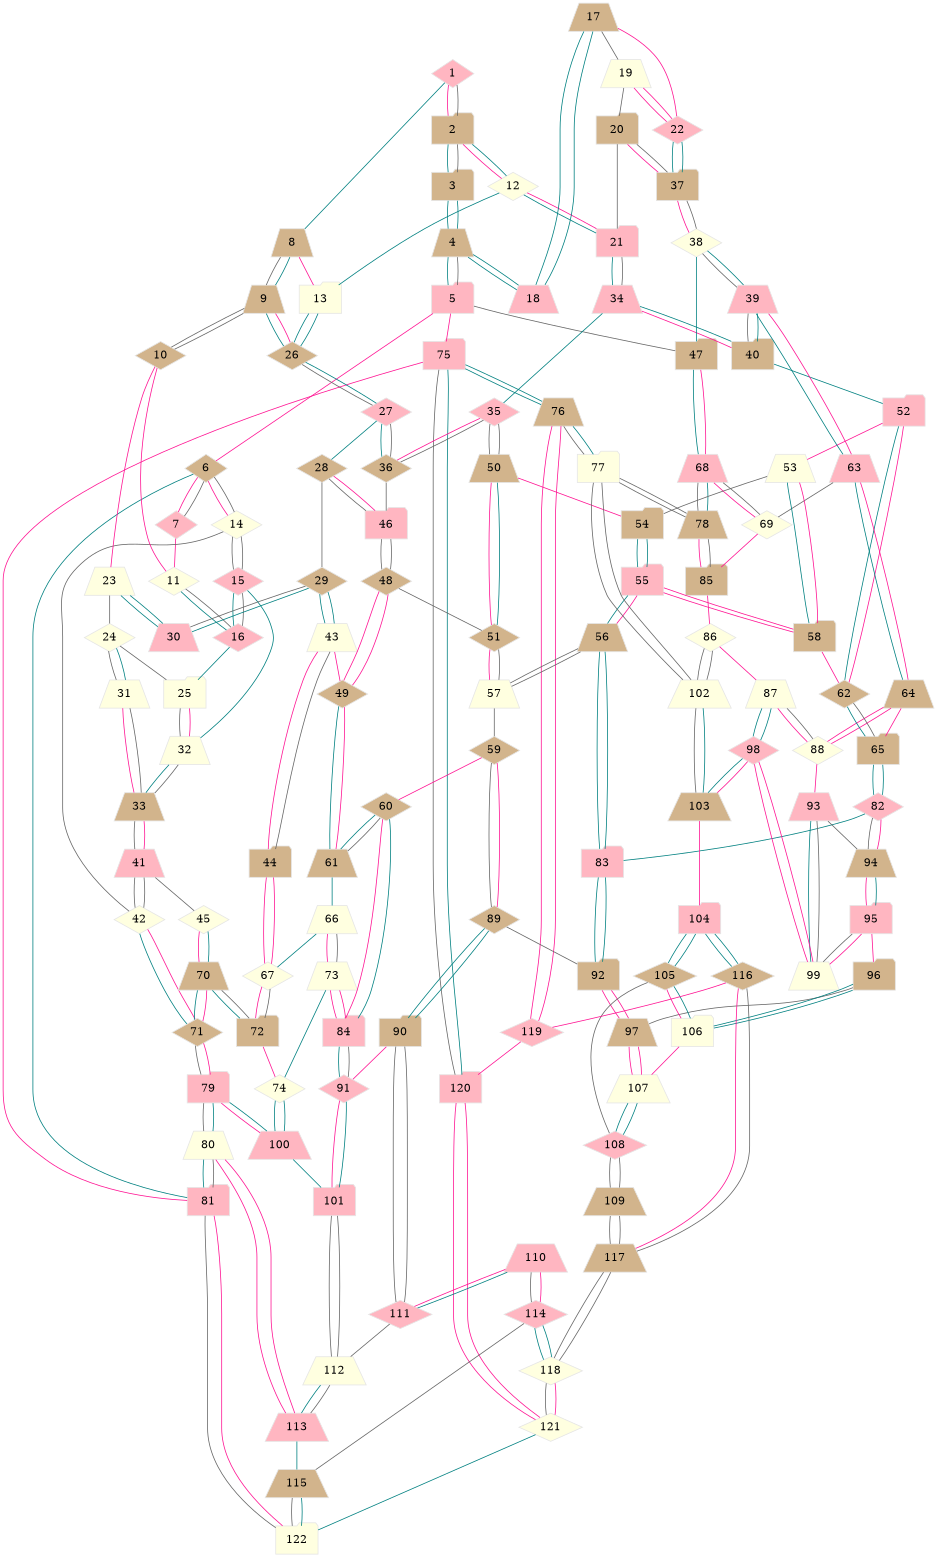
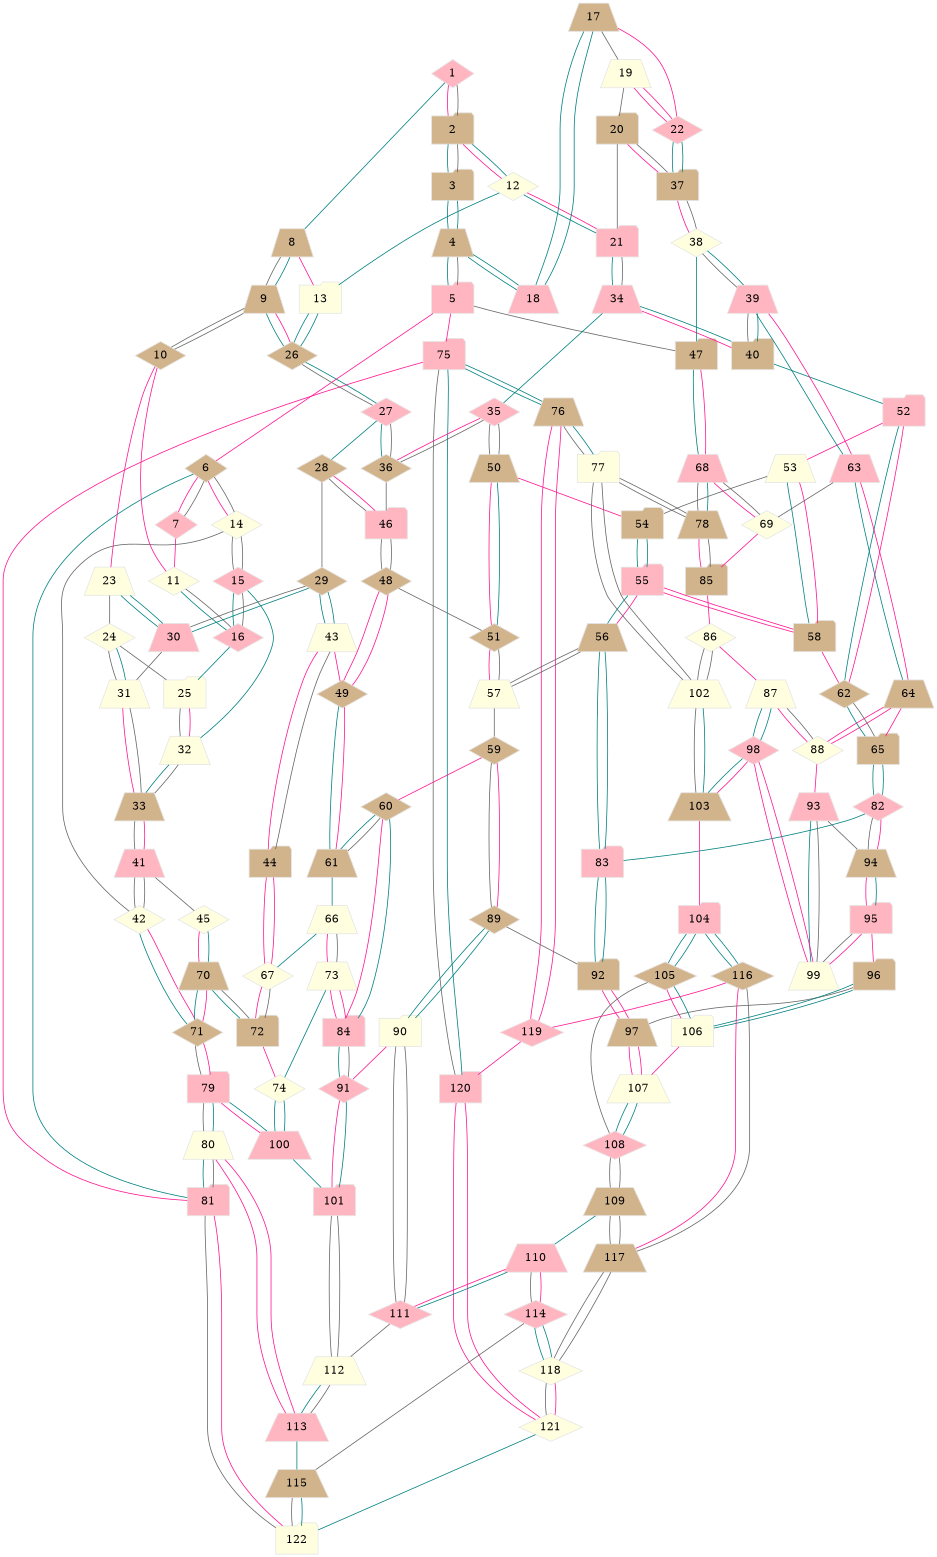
edge "30" -- "31": added
node "90": fillcolor tan -> lightyellow
edge "109" -- "110": added
